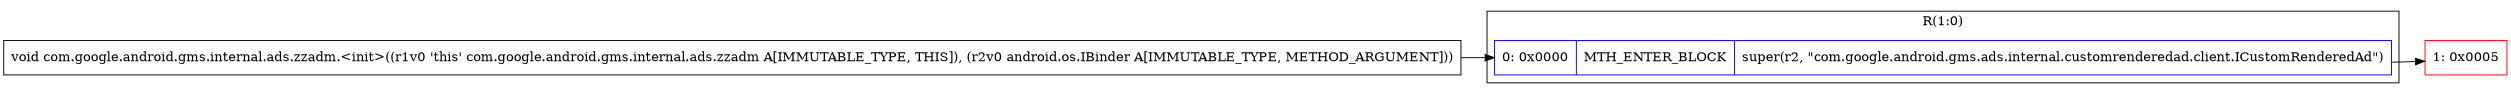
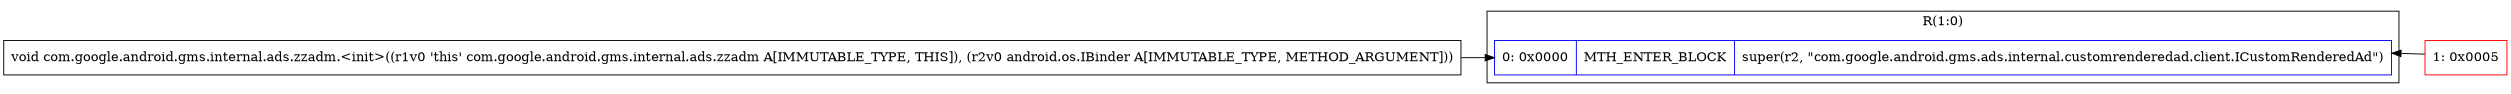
edge "0: 0x0000" -> "1: 0x0005": reversed
